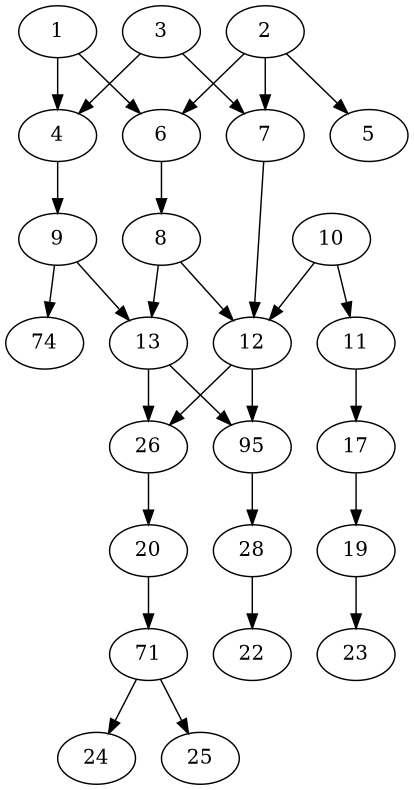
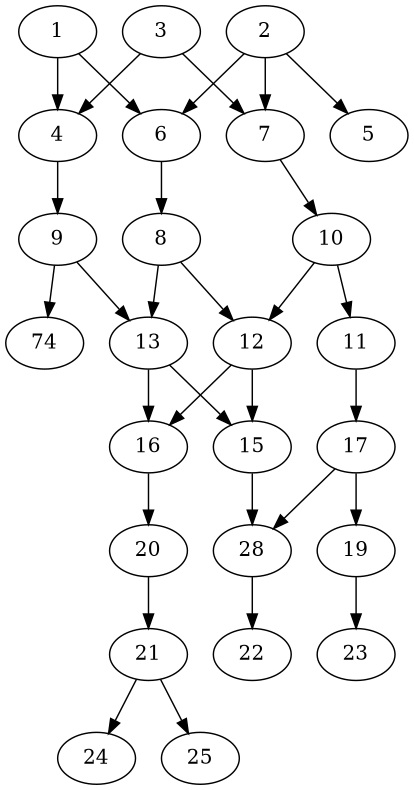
edge "7" -> "12": now "7" -> "10"
node "26": label "26" -> "16"
node "95": label "95" -> "15"
edge "17" -> "28": added
node "71": label "71" -> "21"
